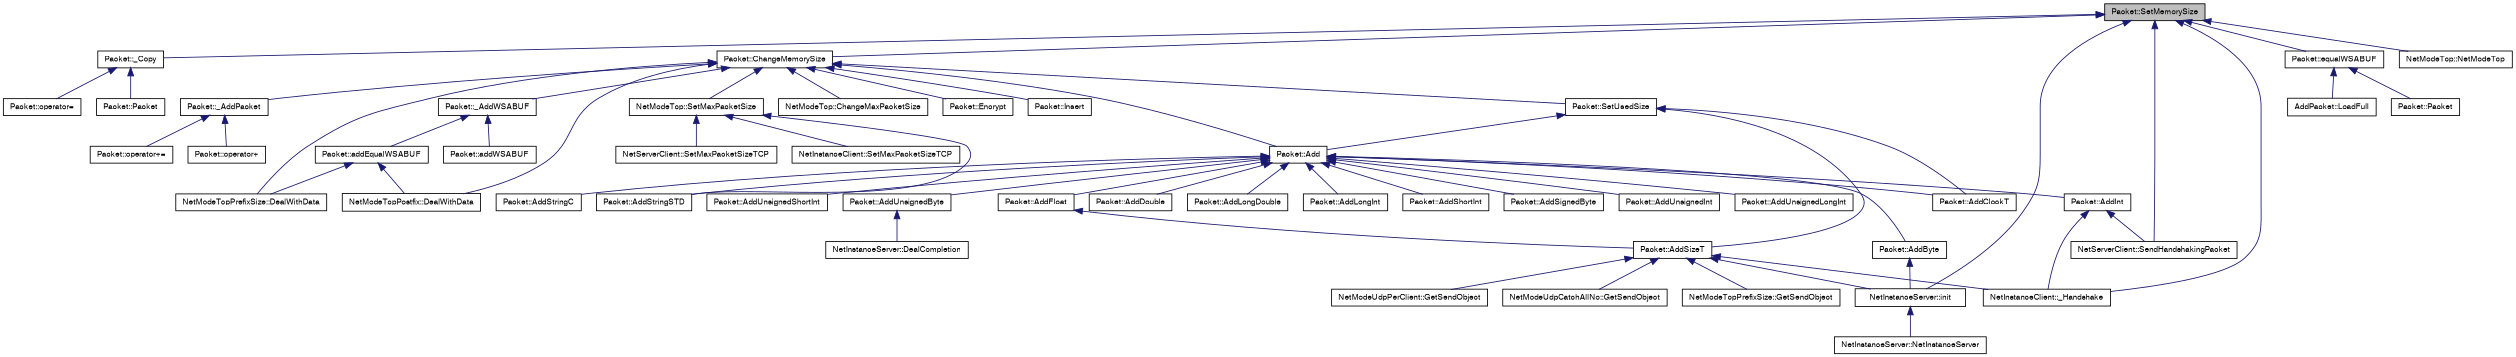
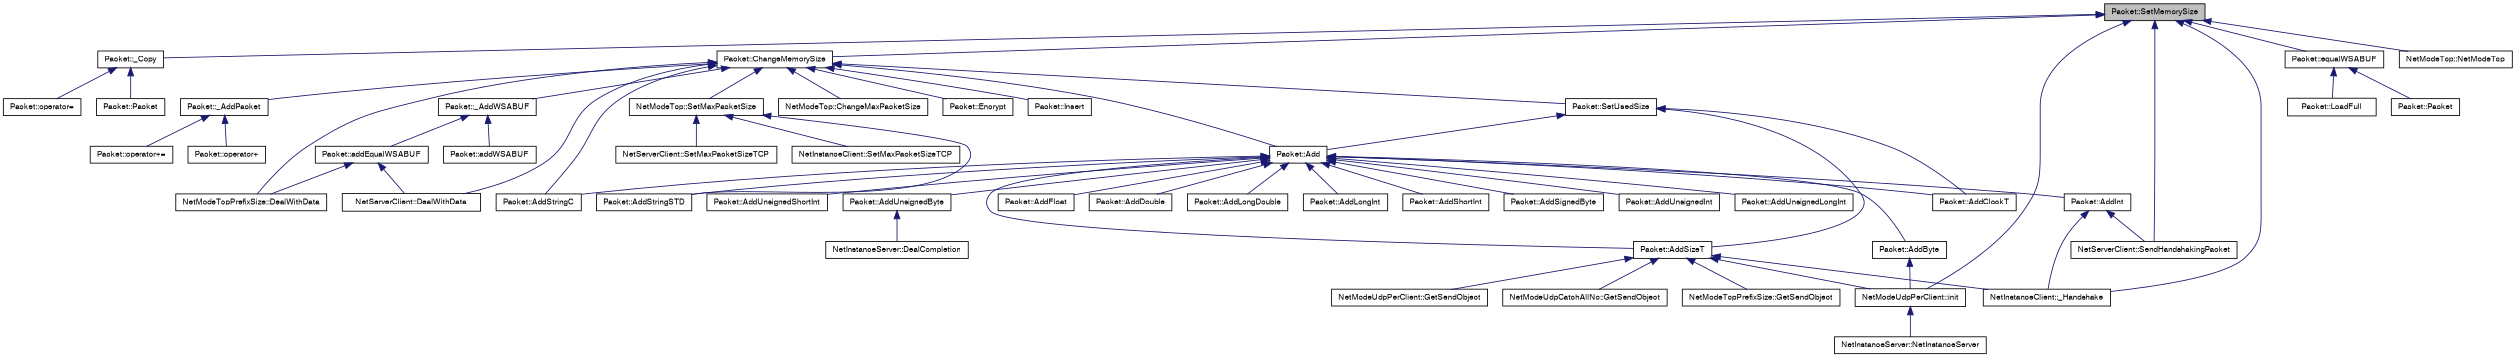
node "AddPacket::LoadFull": label "AddPacket::LoadFull" -> "Packet::LoadFull"
edge "Packet::AddStringC" -> "Packet::ChangeMemorySize": added
node "NetModeTcpPostfix::DealWithData": label "NetModeTcpPostfix::DealWithData" -> "NetServerClient::DealWithData"
edge "Packet::AddSizeT" -> "Packet::AddFloat": now "Packet::AddSizeT" -> "Packet::Add"
node "NetInstanceServer::init": label "NetInstanceServer::init" -> "NetModeUdpPerClient::init"
